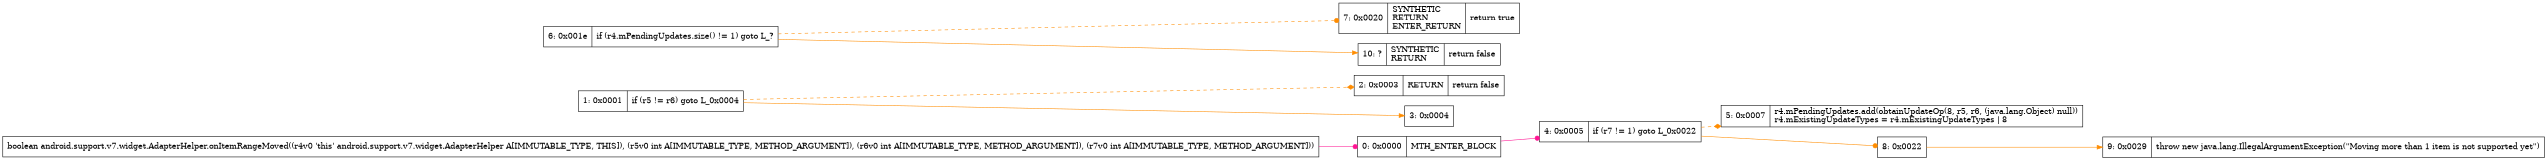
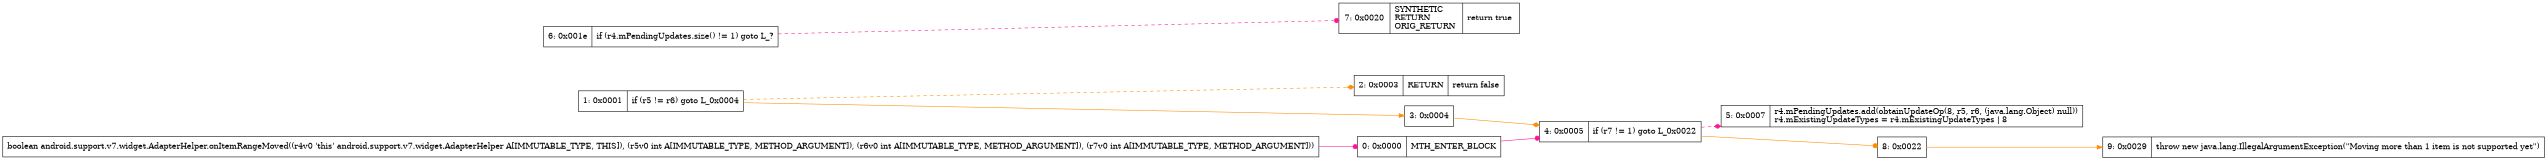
node "7: 0x0020": text "ENTER_RETURN" -> "ORIG_RETURN"
edge "6: 0x001e" -> "7: 0x0020": color darkorange -> deeppink
node "10: ?": removed
edge "3: 0x0004" -> "4: 0x0005": added
edge "4: 0x0005" -> "5: 0x0007": color darkorange -> deeppink
